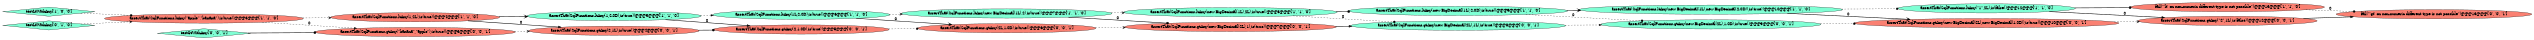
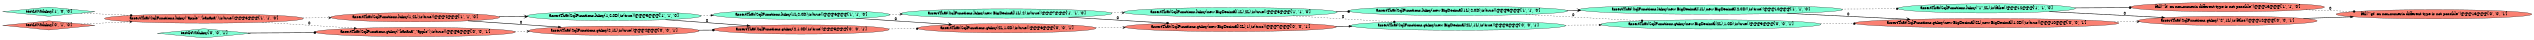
node "testLtWithAny['0', '1', '0']": fillcolor aquamarine -> salmon
